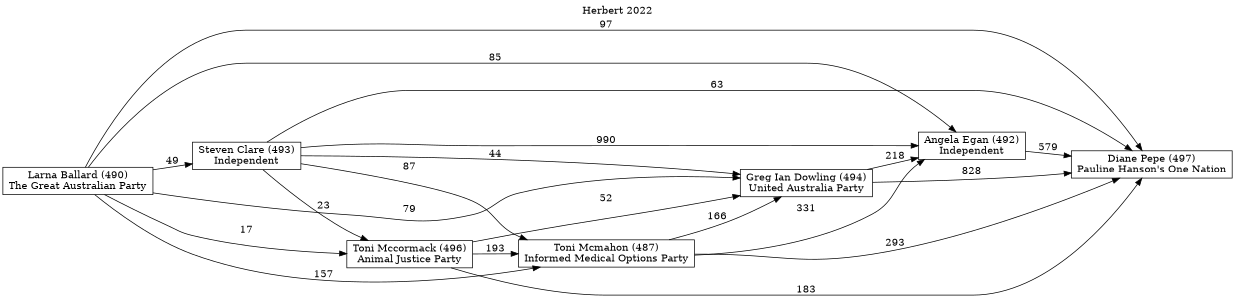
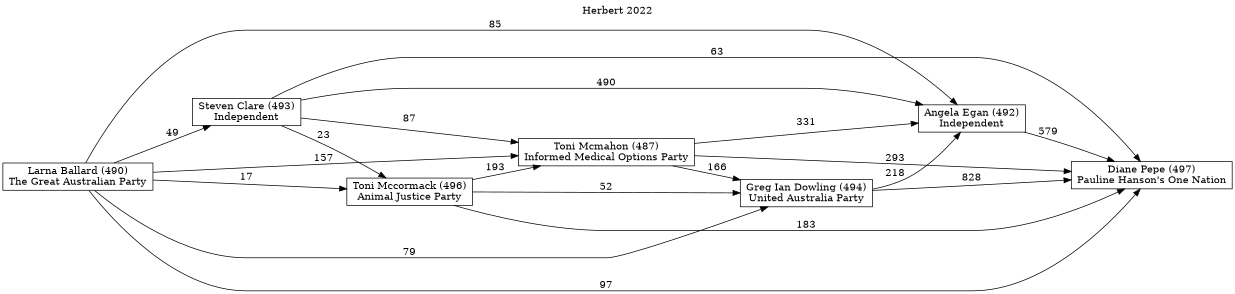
edge "Steven Clare (493) Independent" -> "Angela Egan (492) Independent": label "990" -> "490"
edge "Steven Clare (493) Independent" -> "Greg Ian Dowling (494) United Australia Party": removed, label "44"
